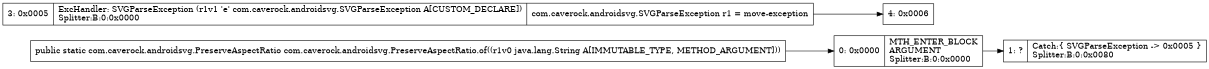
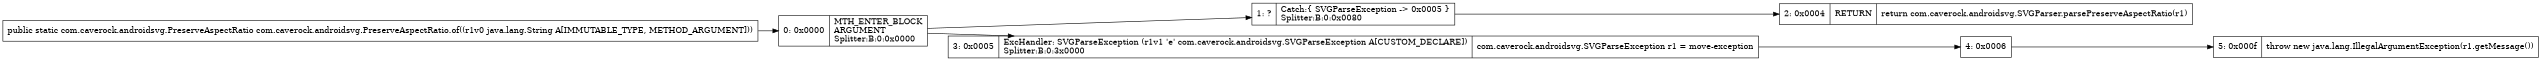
node "2: 0x0004": added
node "3: 0x0005": text "Splitter:B:0:0x0000" -> "Splitter:B:0:3x0000"
edge "0: 0x0000" -> "3: 0x0005": added
node "5: 0x000f": added
